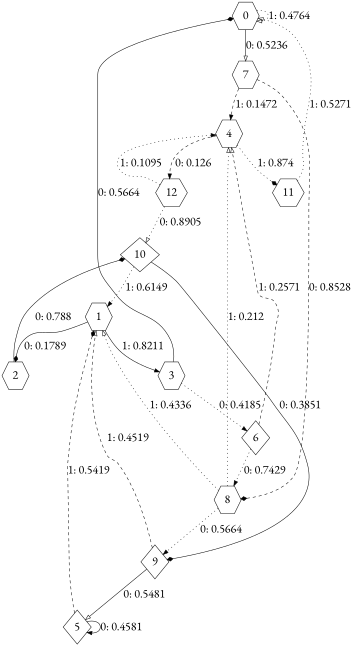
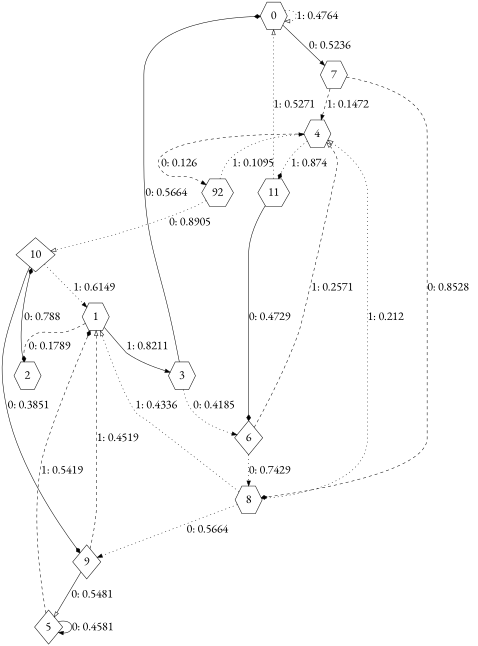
edge "0" -> "7": arrowhead onormal -> normal
node "12": label "12" -> "92"
edge "11" -> "6": added, label "0: 0.4729"
edge "1" -> "2": style solid -> dashed
